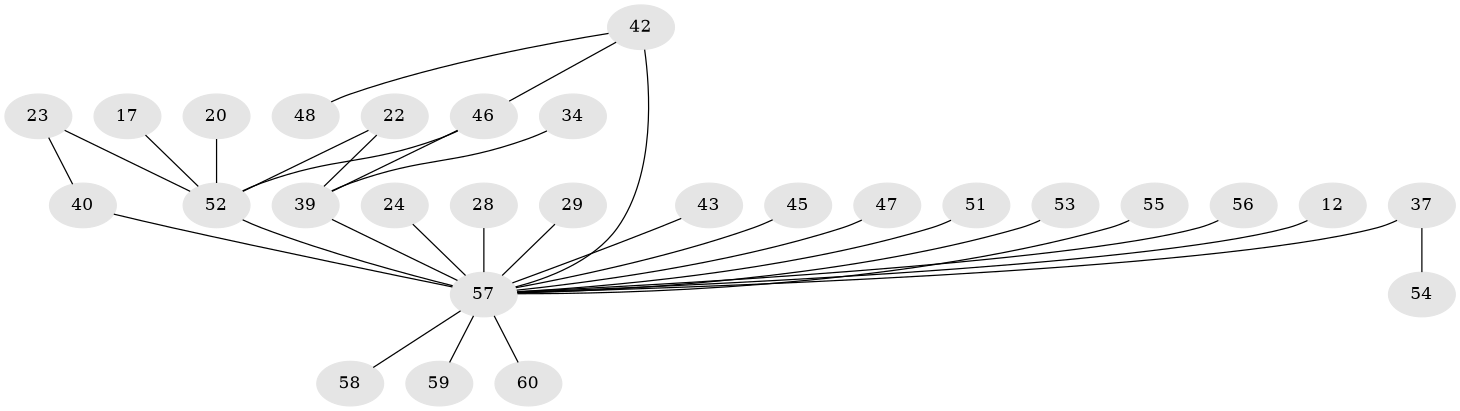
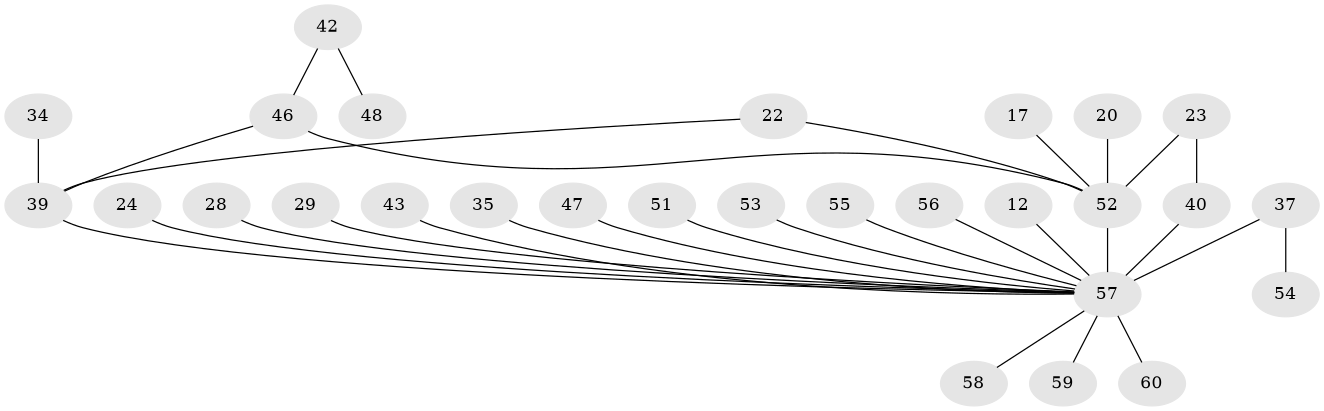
edge "42" -- "57": removed
node "45": label "45" -> "35"
